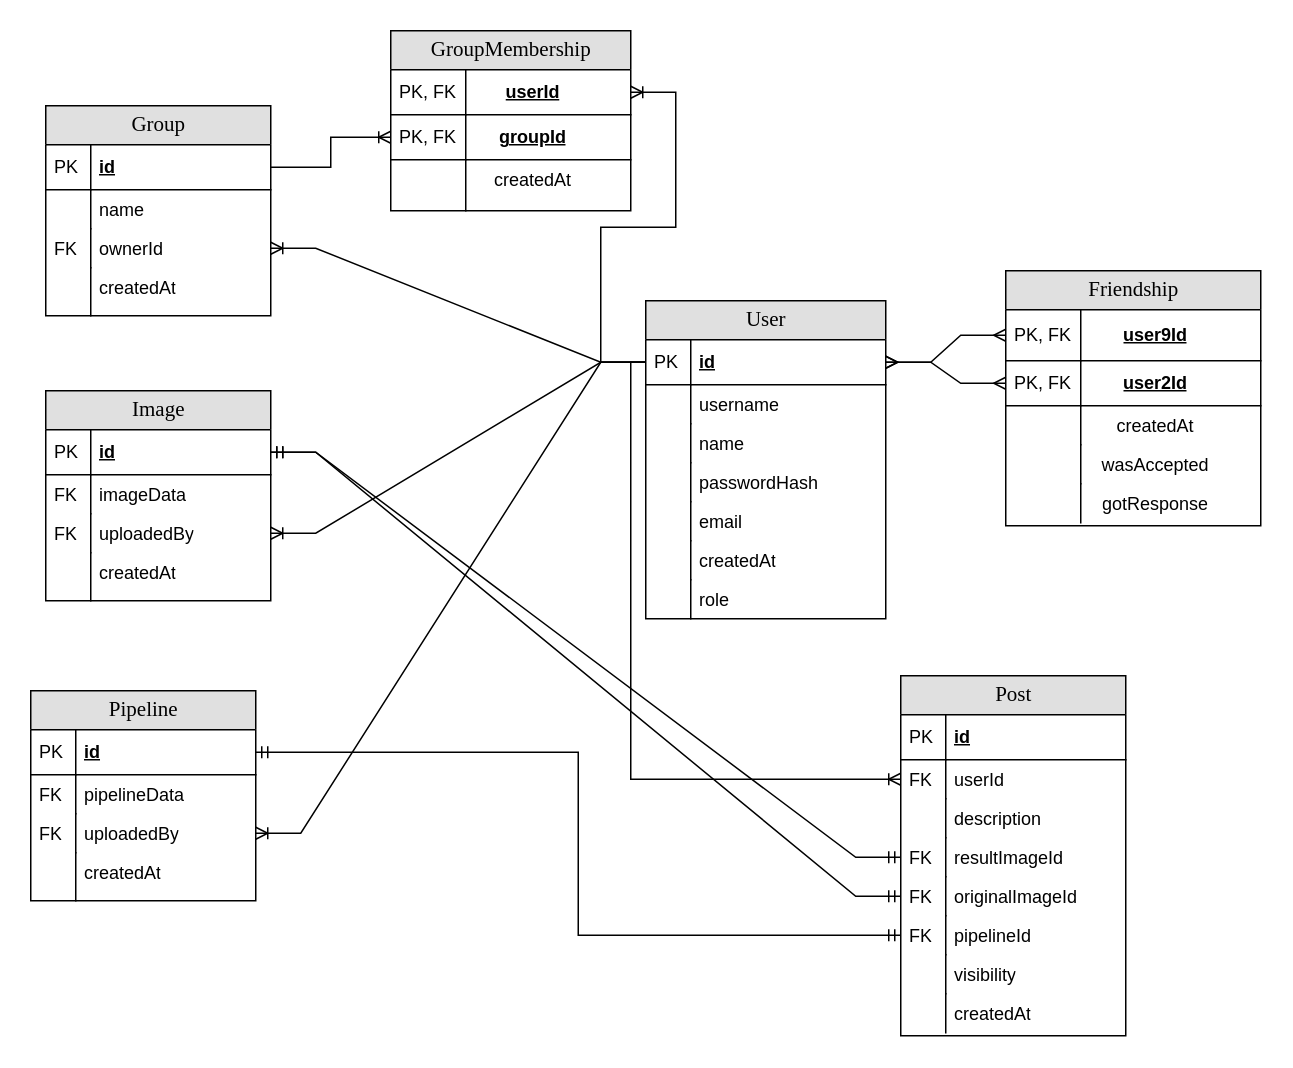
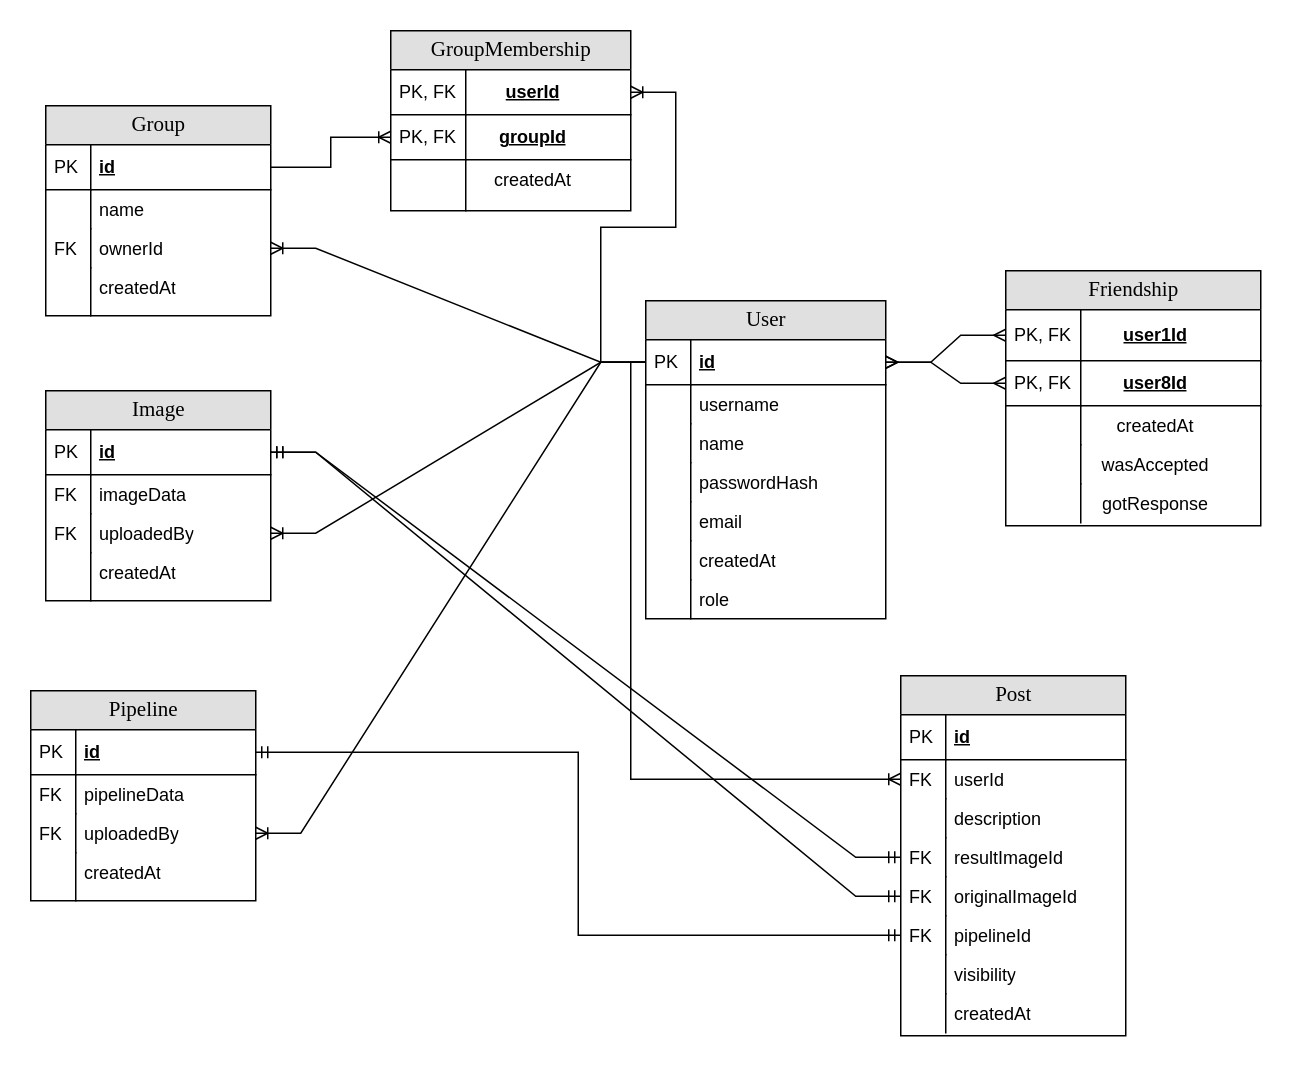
node "user9Id": label "user9Id" -> "user1Id"
node "user2Id": label "user2Id" -> "user8Id"
